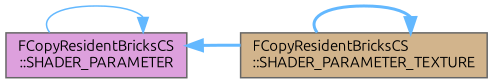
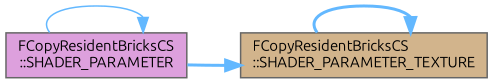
edge "FCopyResidentBricksCS ::SHADER_PARAMETER_TEXTURE" -> "FCopyResidentBricksCS ::SHADER_PARAMETER": reversed
